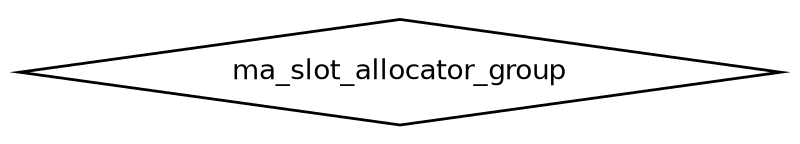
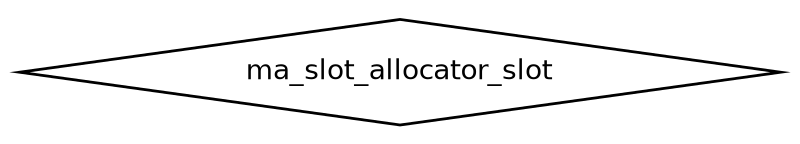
node "ma_slot_allocator_group": label "ma_slot_allocator_group" -> "ma_slot_allocator_slot"
